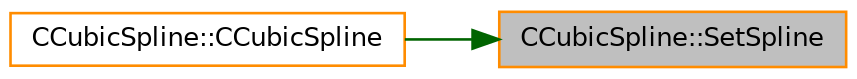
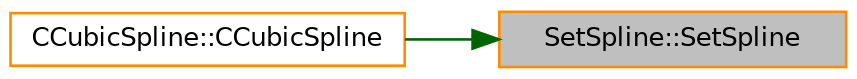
node "CCubicSpline::SetSpline": label "CCubicSpline::SetSpline" -> "SetSpline::SetSpline"
